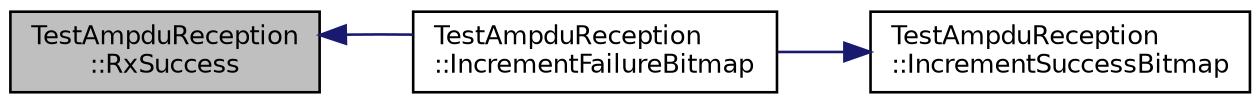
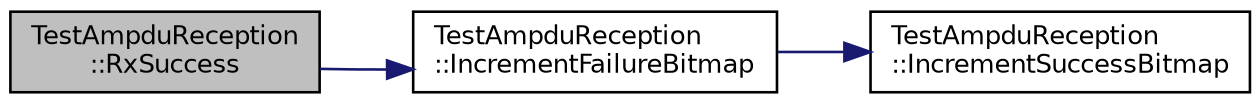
edge "TestAmpduReception ::IncrementFailureBitmap" -> "TestAmpduReception ::RxSuccess": reversed
